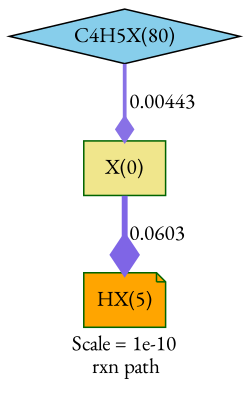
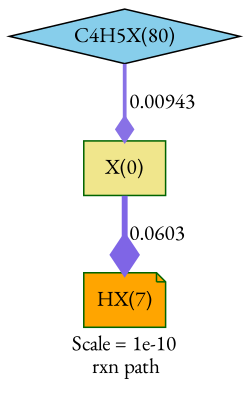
edge "C4H5X(80)" -> "X(0)": label " 0.00443" -> " 0.00943"
node "HX(5)": label "HX(5)" -> "HX(7)"
